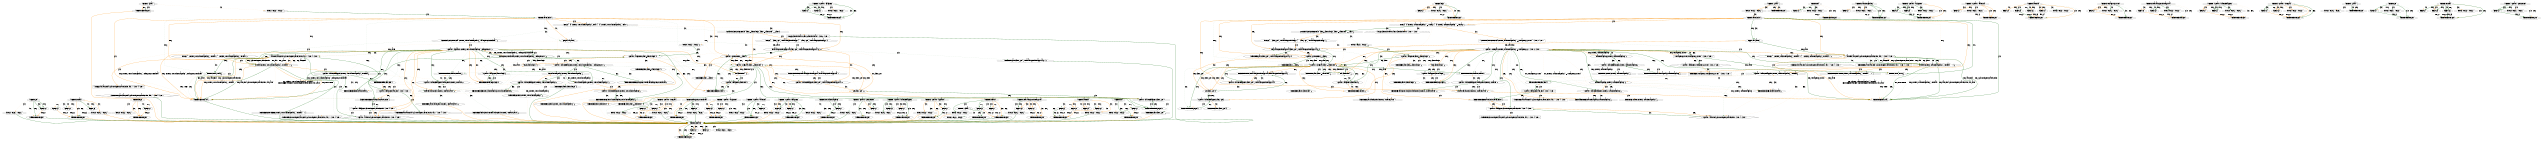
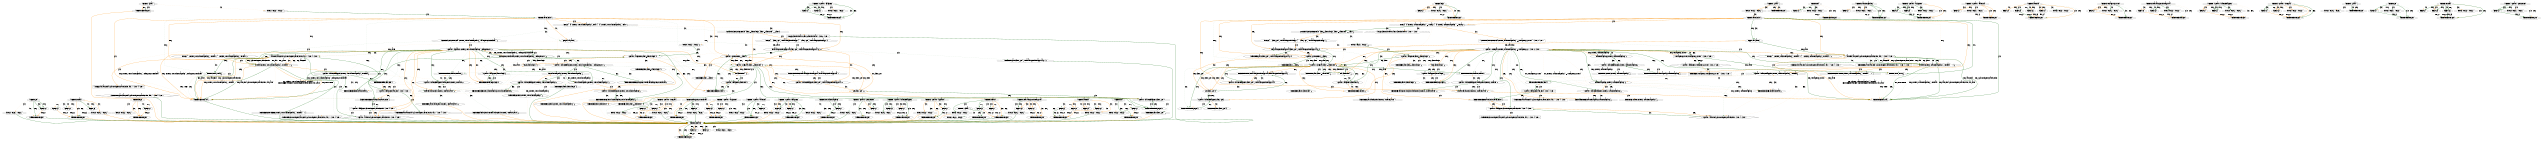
edge "<(MessageLoop.current,MessageLoop::current())<SUB>2</SUB>>" -> "<(<operator>.fieldAccess,MessageLoop::current)<SUB>2</SUB>>": label "AST: " -> "DDG: p1"
